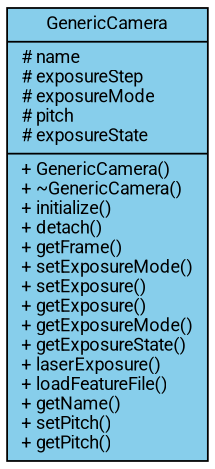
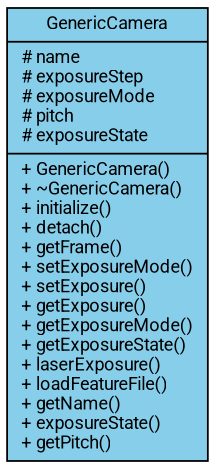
node "GenericCamera": text "+ setPitch()" -> "+ exposureState()"
